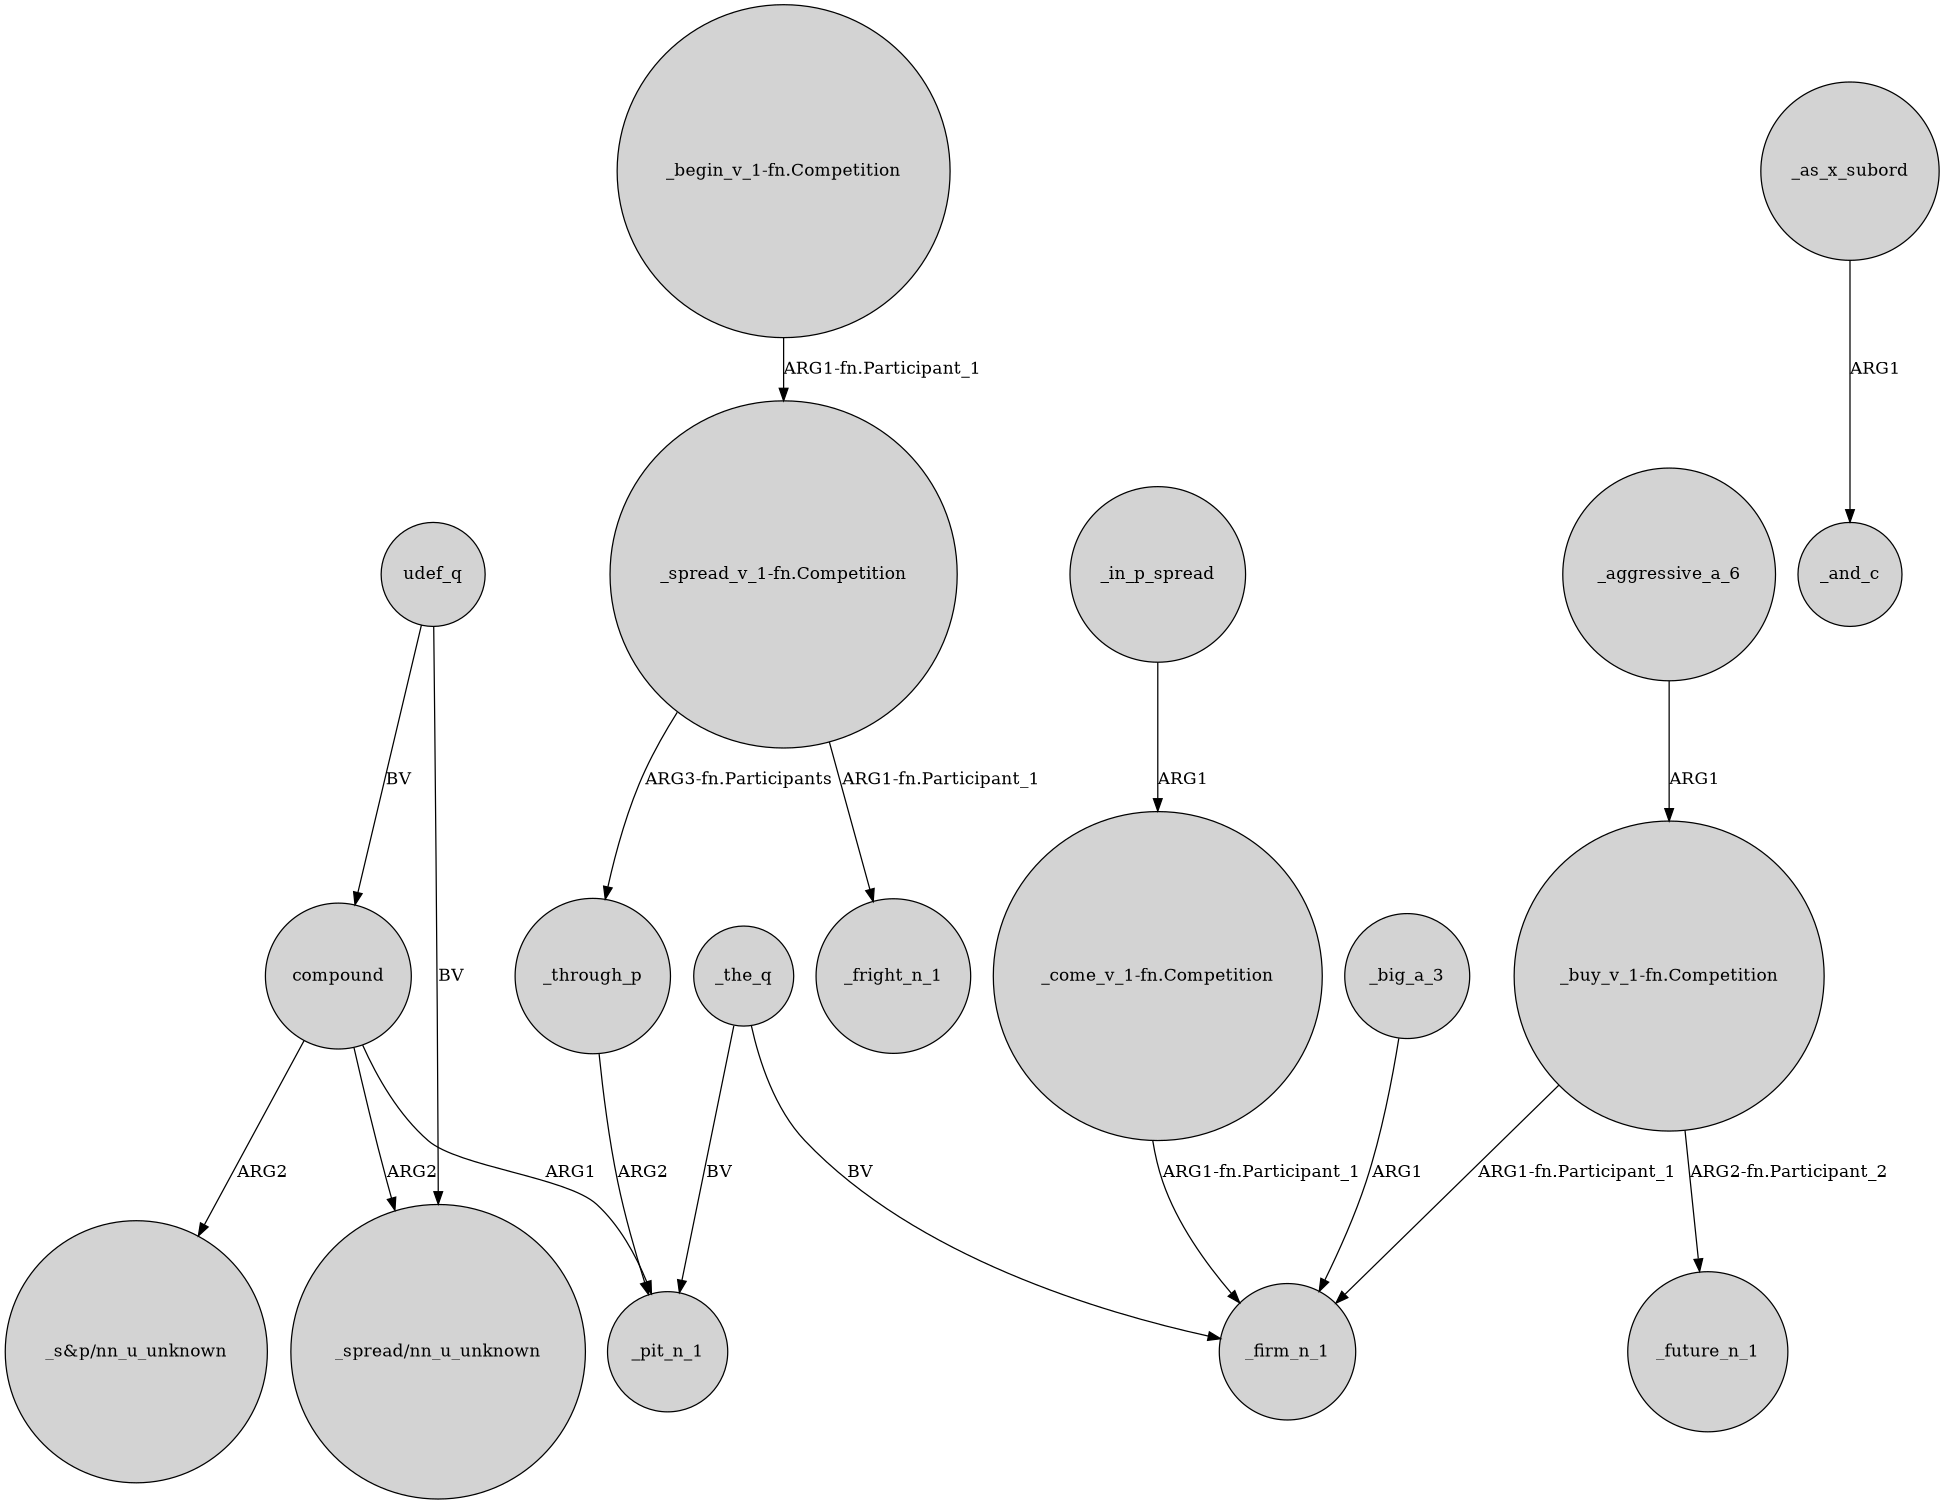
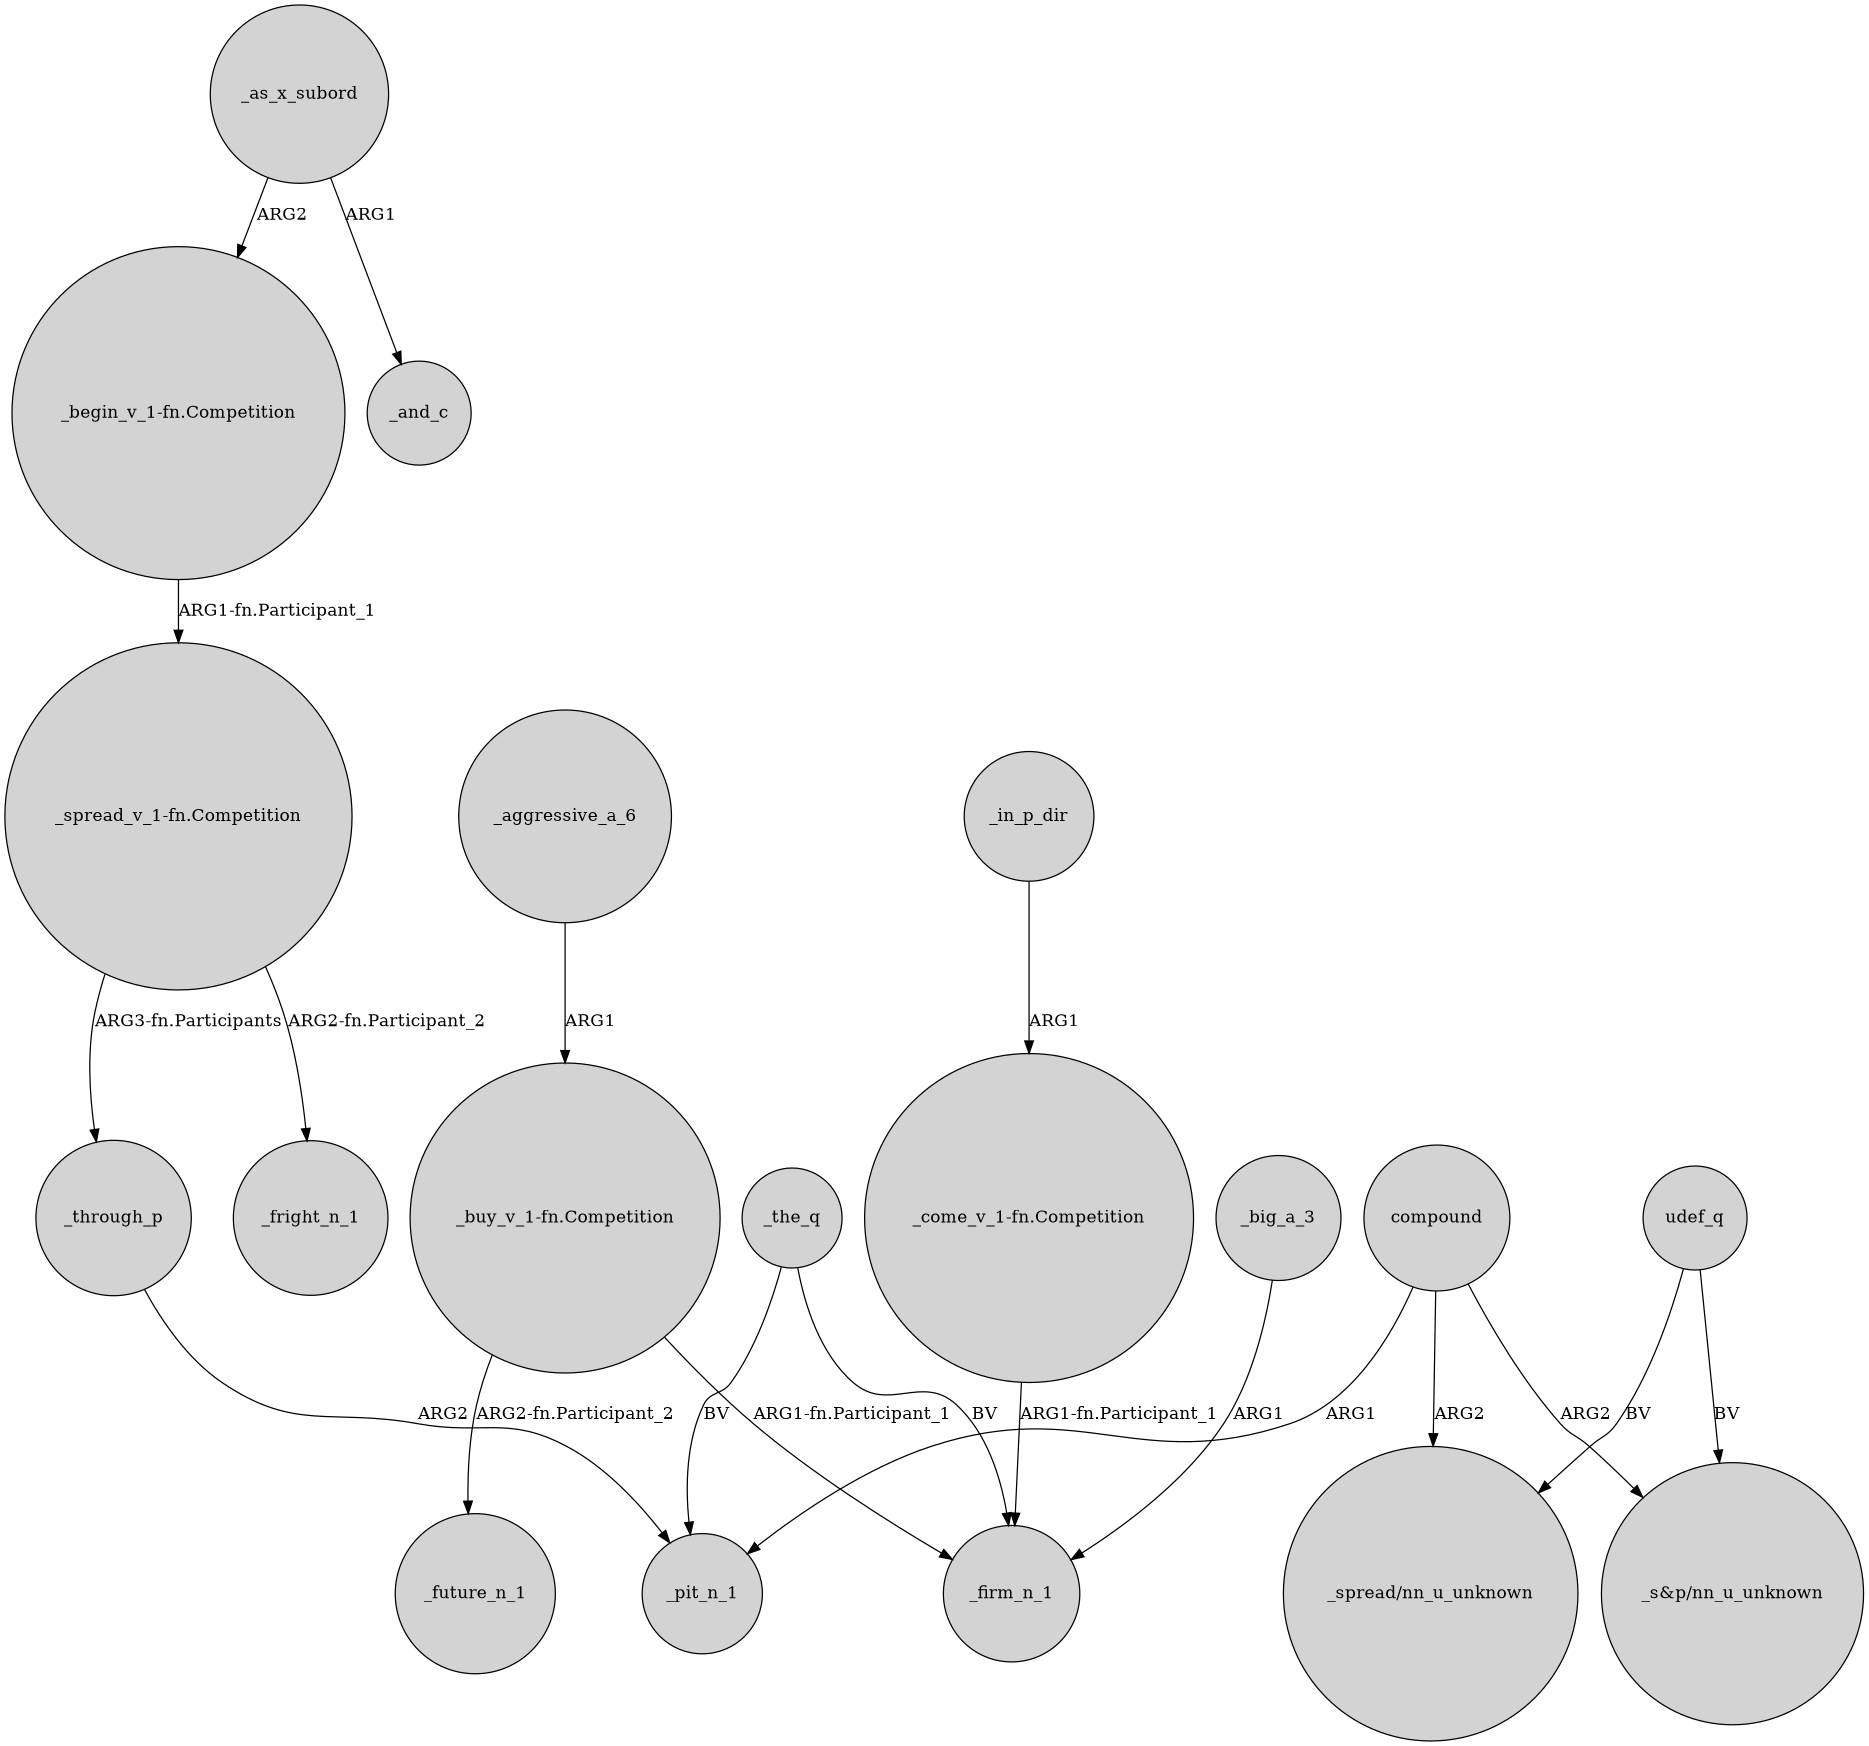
edge "_as_x_subord" -> "_begin_v_1-fn.Competition": added, label "ARG2"
node "_in_p_spread": label "_in_p_spread" -> "_in_p_dir"
edge "udef_q" -> "compound": now "udef_q" -> "_s&p/nn_u_unknown"
edge "_spread_v_1-fn.Competition" -> "_fright_n_1": label "ARG1-fn.Participant_1" -> "ARG2-fn.Participant_2"
